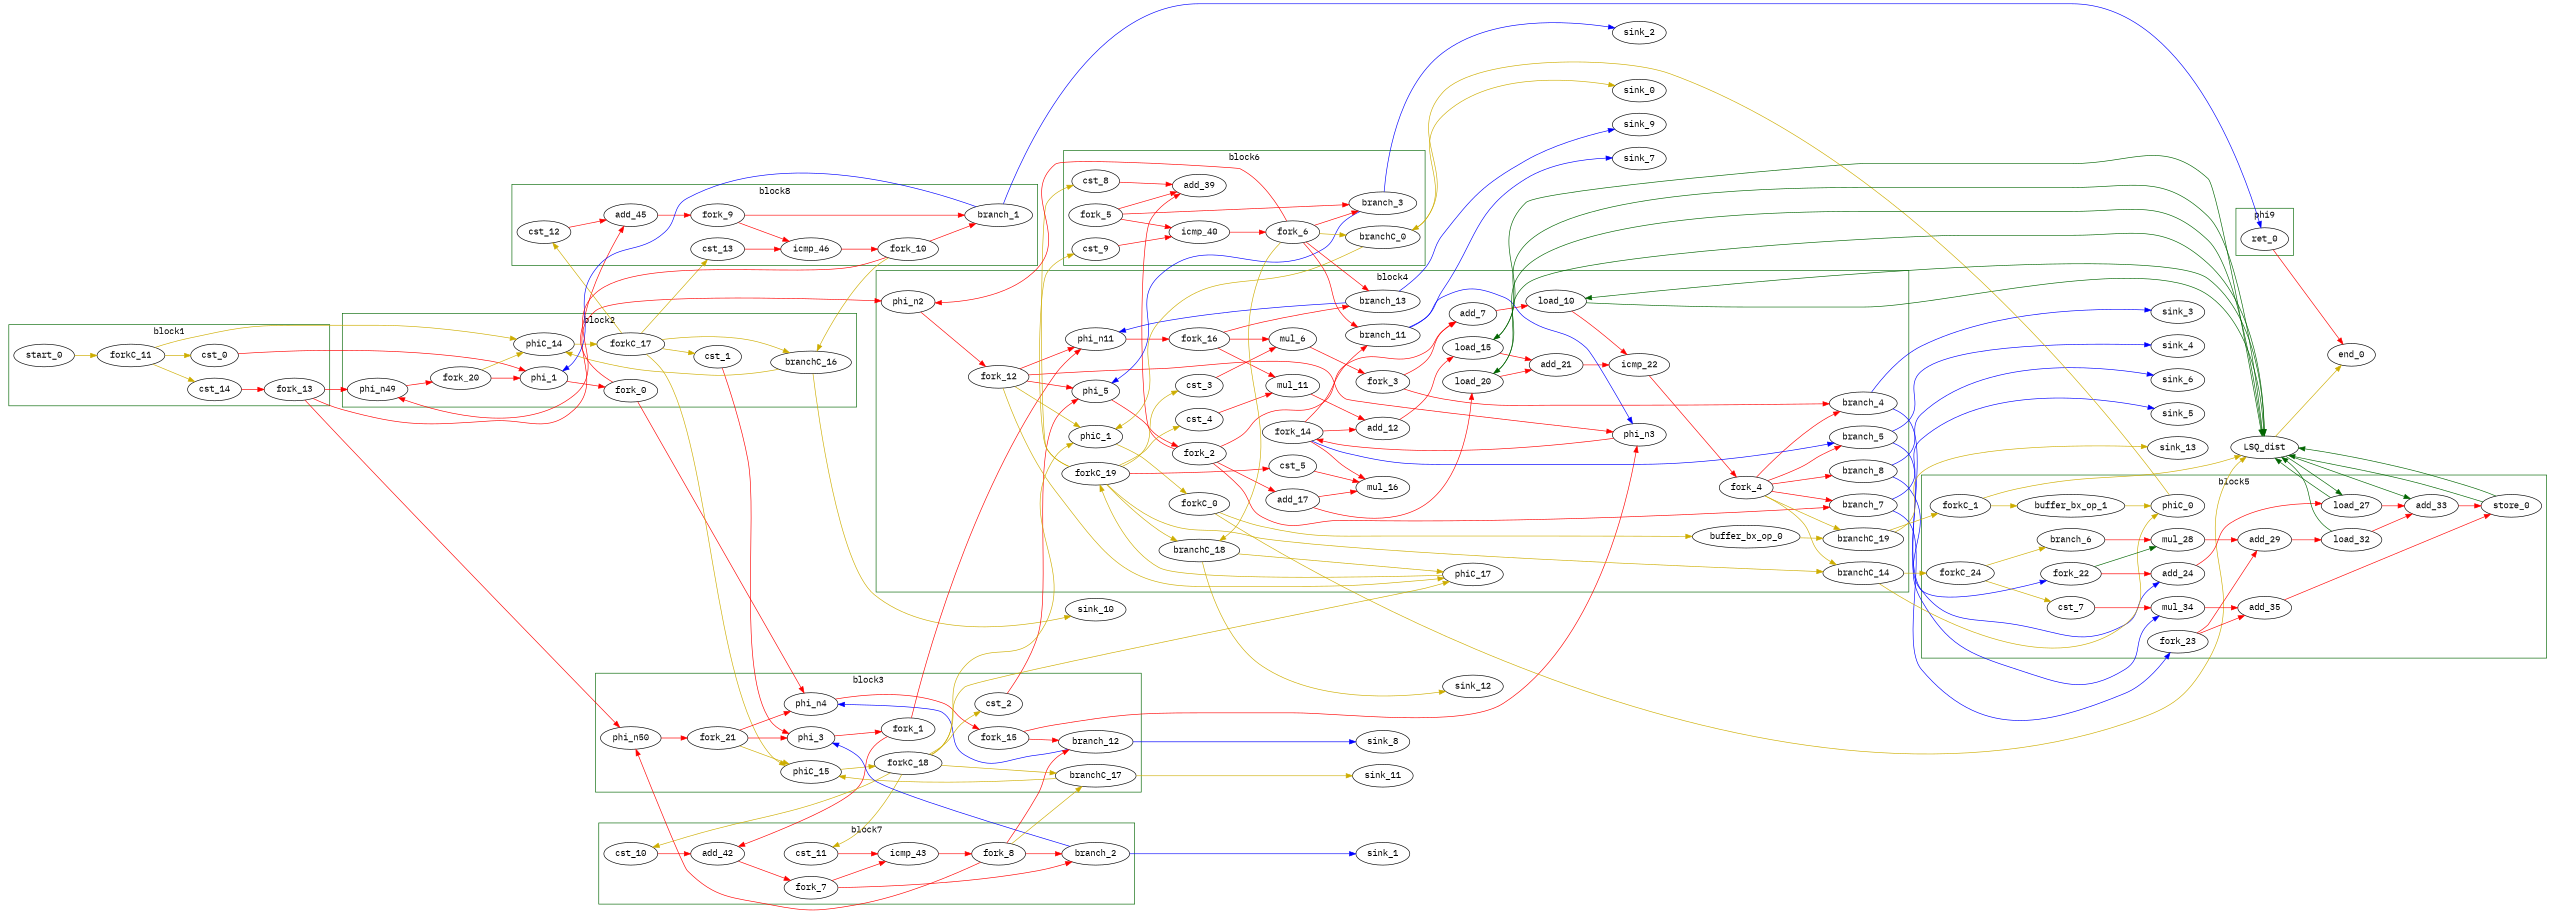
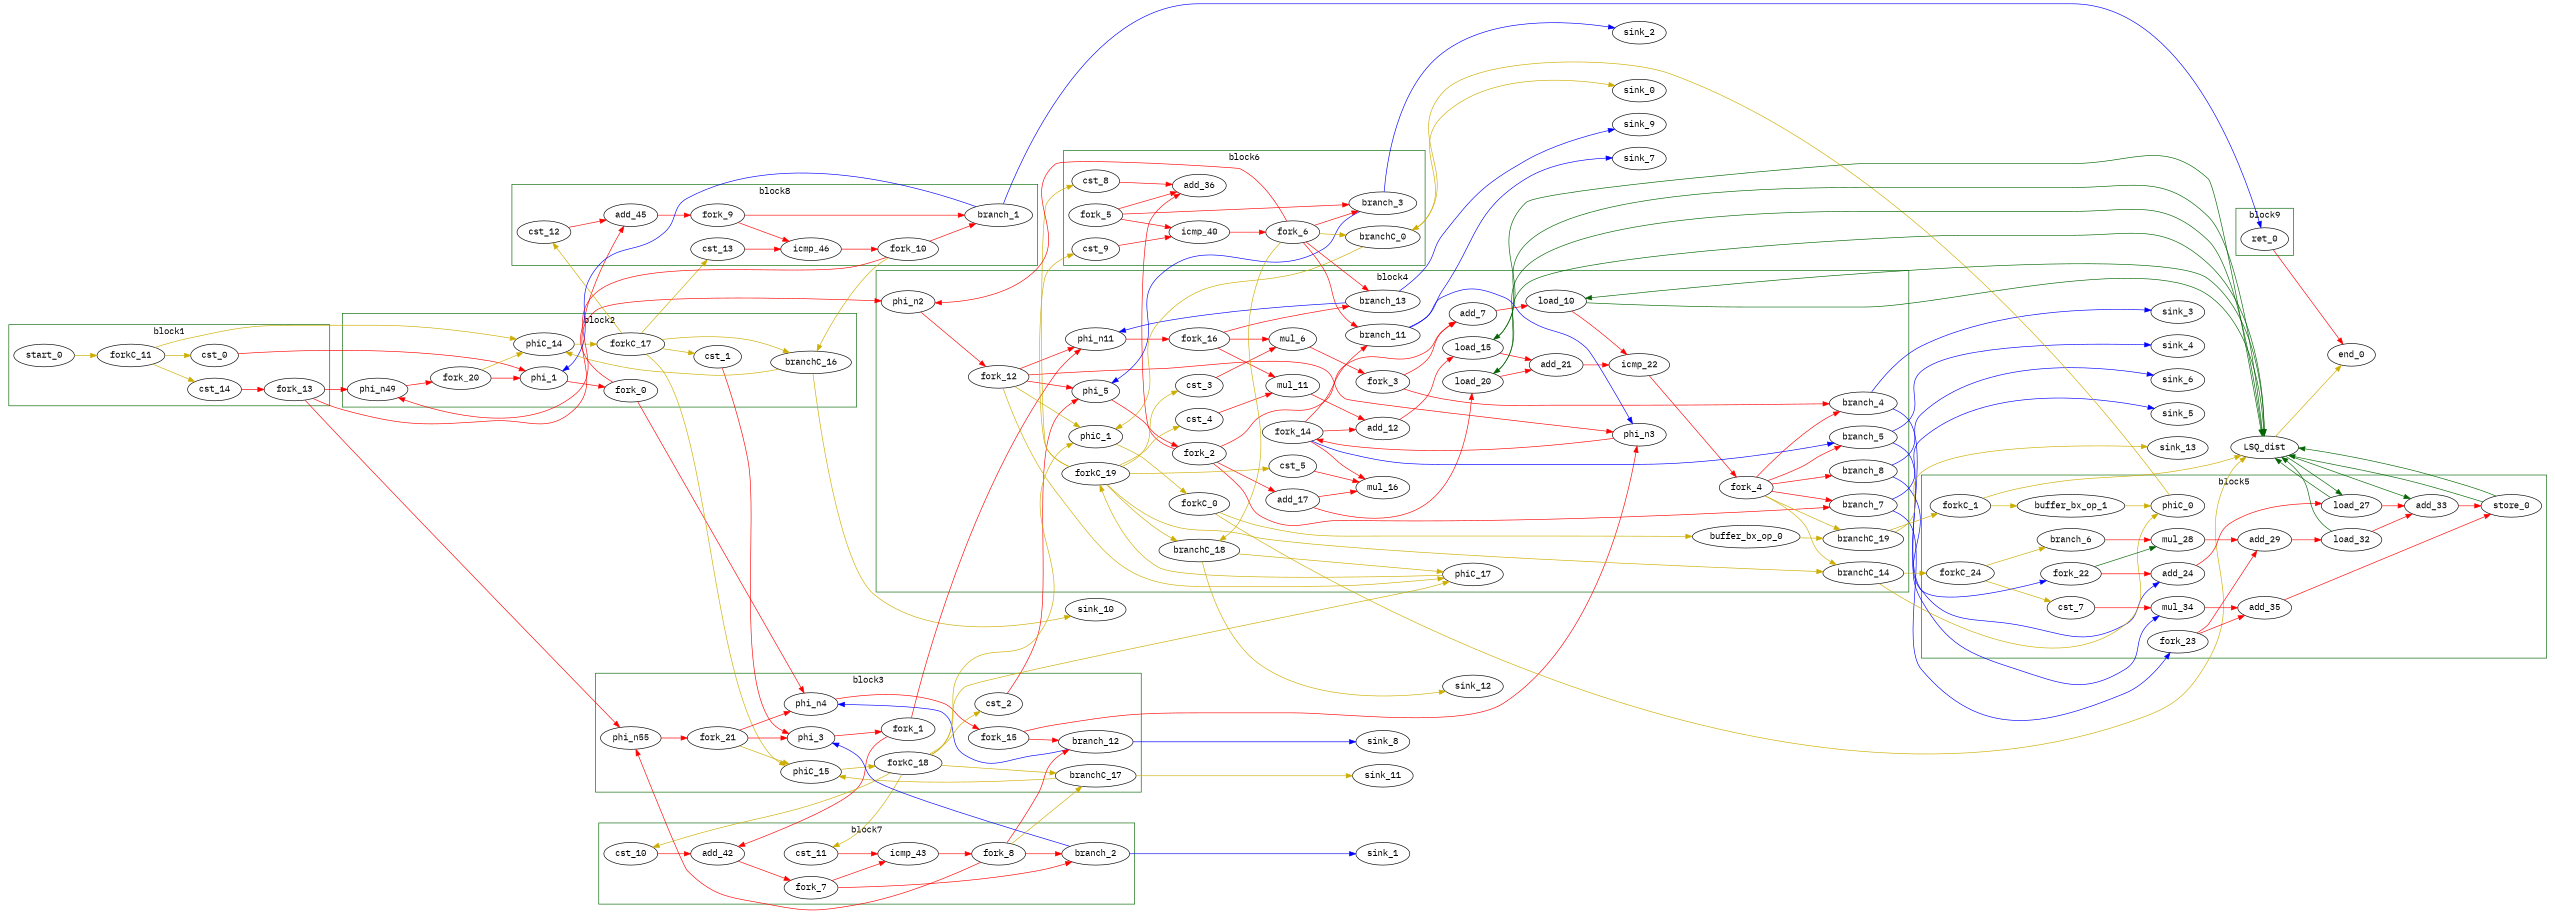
node "add_39": label "add_39" -> "add_36"
cluster "phi9": label "phi9" -> "block9"
edge "forkC_19" -> "cst_5": color red -> gold3
node "phi_n50": label "phi_n50" -> "phi_n55"
